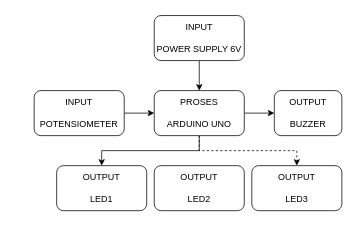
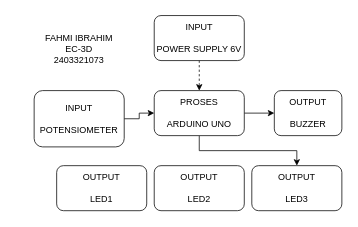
node "FAHMI IBRAHIM EC-3D 2403321073": added
edge "INPUT POWER SUPPLY 6V" -> "PROSES ARDUINO UNO": style solid -> dashed
node "INPUT POTENSIOMETER": size 90x45 -> 90x56
edge "PROSES ARDUINO UNO" -> "OUTPUT LED1": removed
edge "PROSES ARDUINO UNO" -> "OUTPUT LED3": style dashed -> solid
